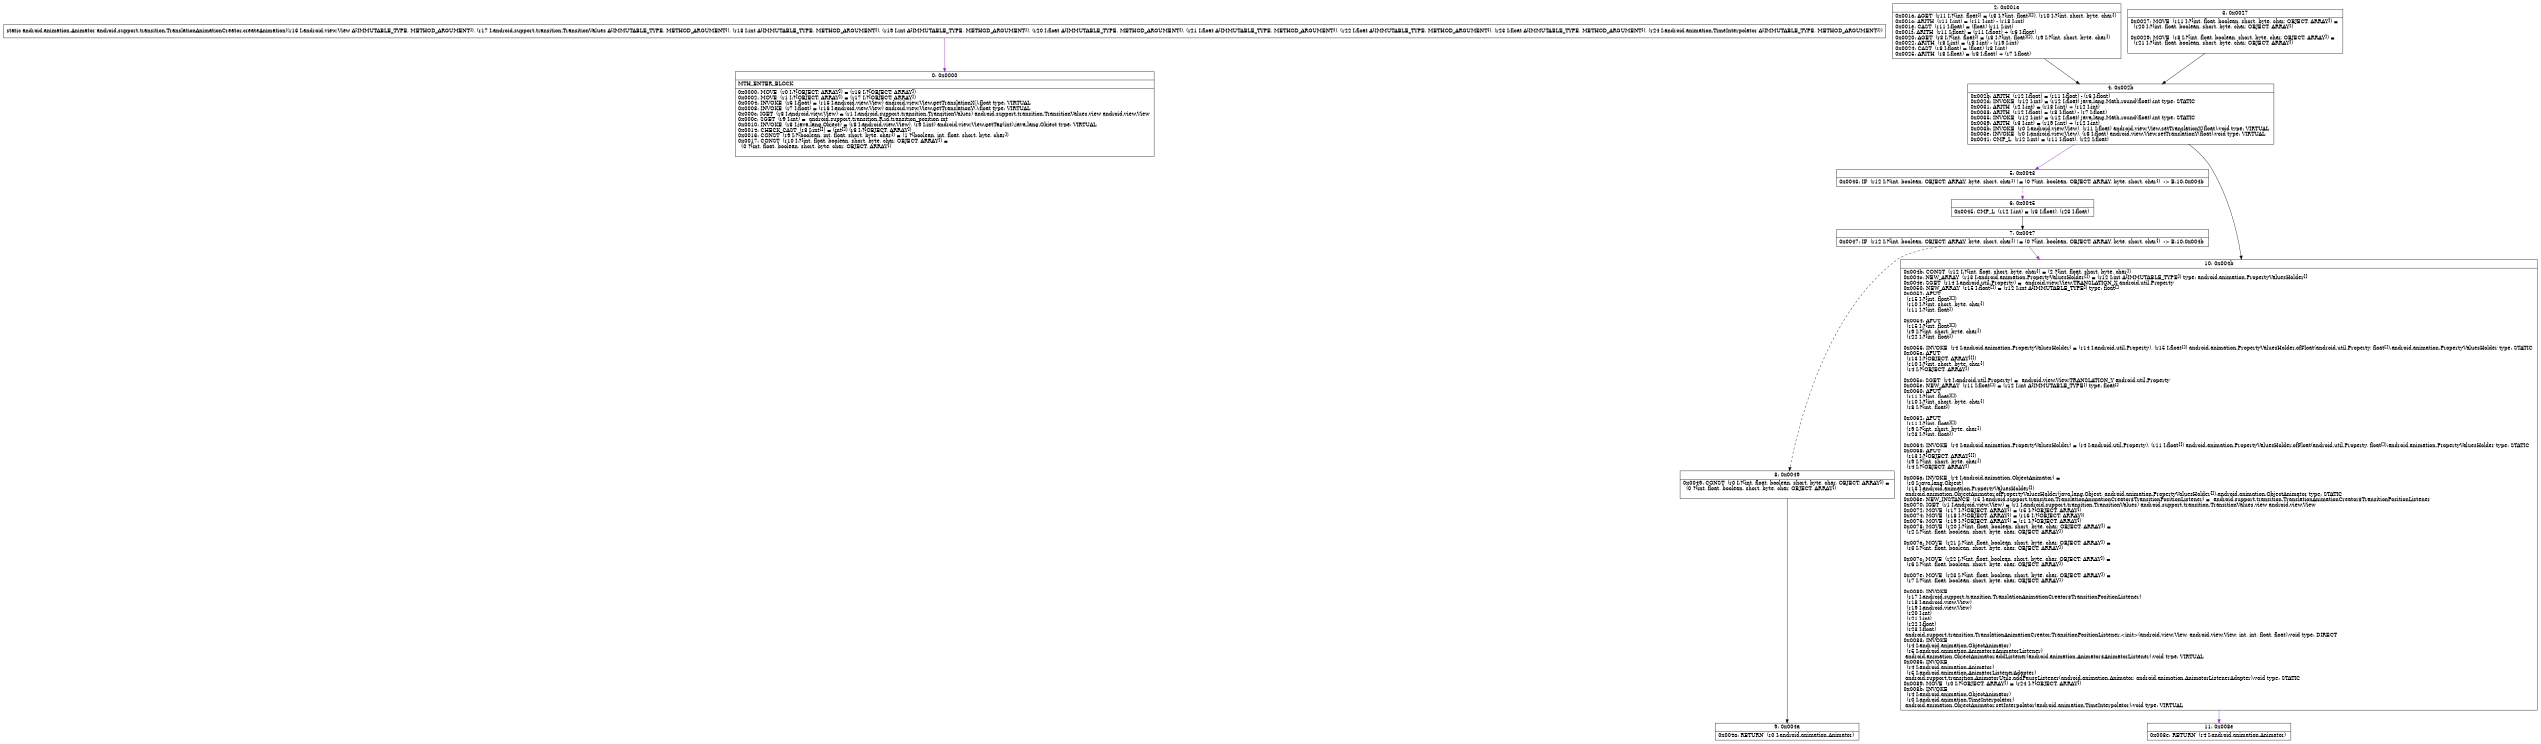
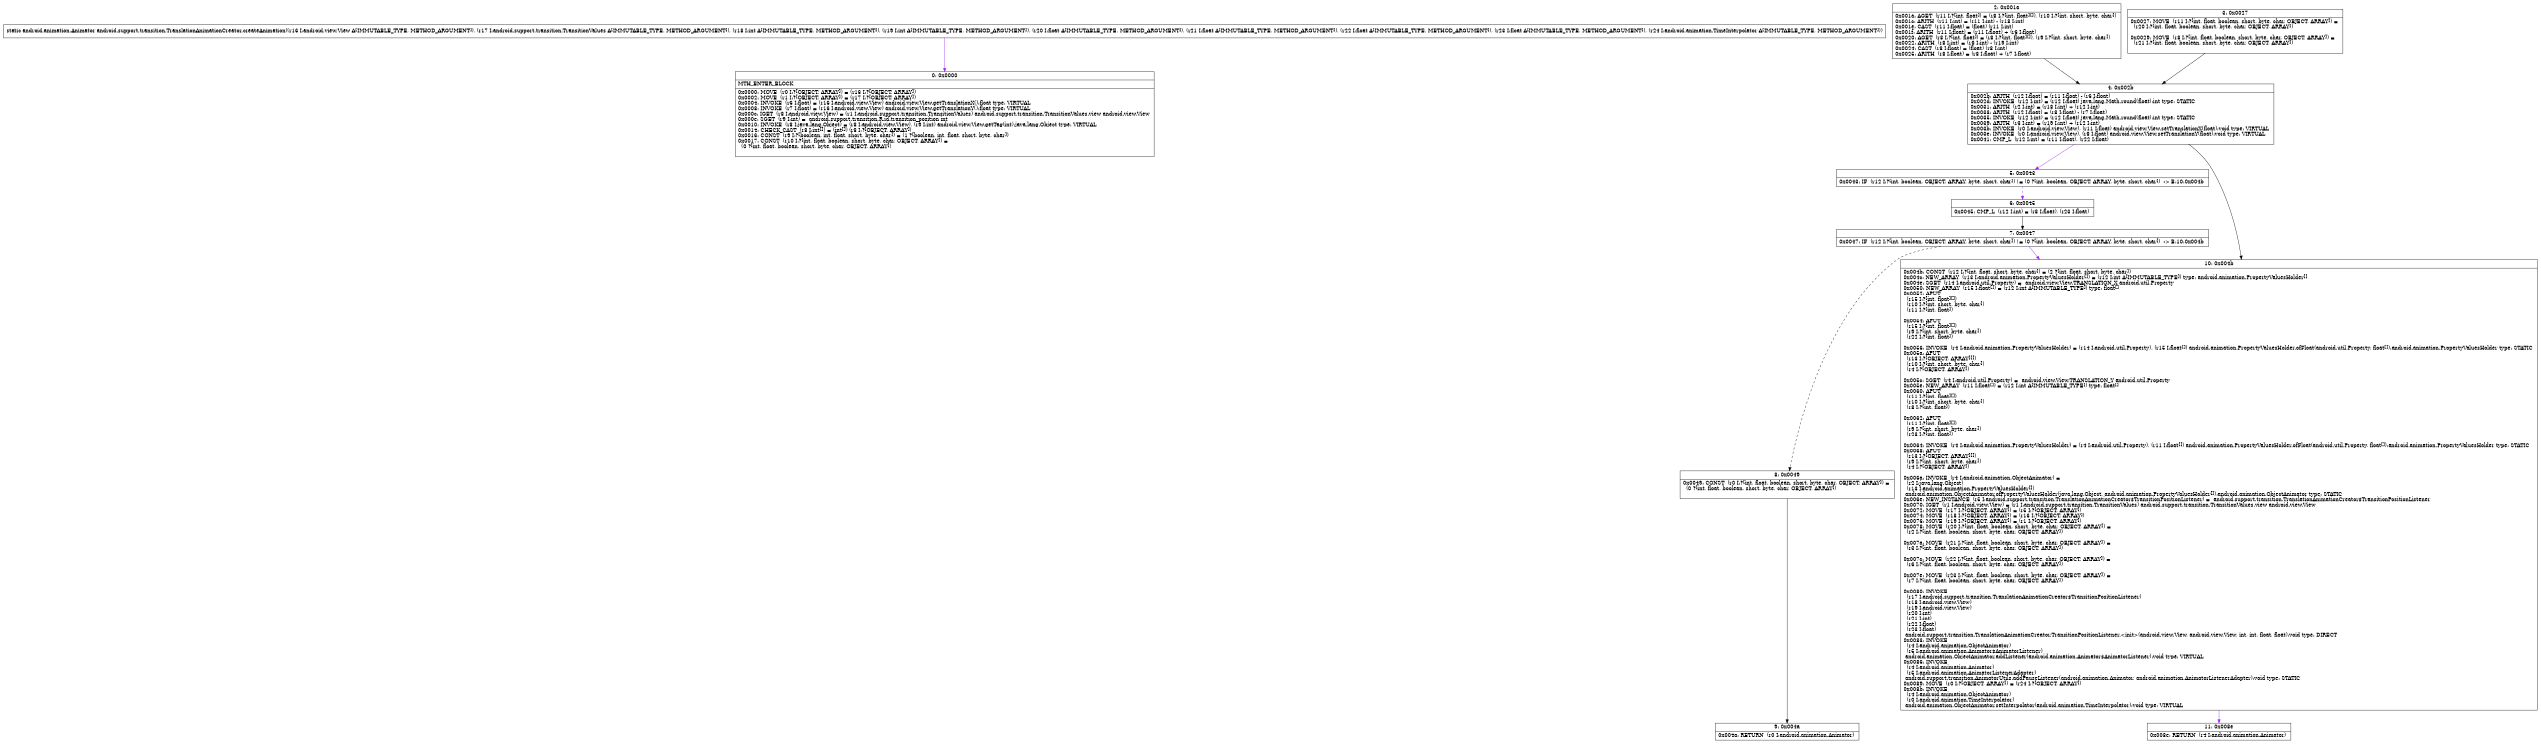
node "10: 0x004b": text "(r0 I:java.lang.Object)" -> "(r2 I:java.lang.Object)"
